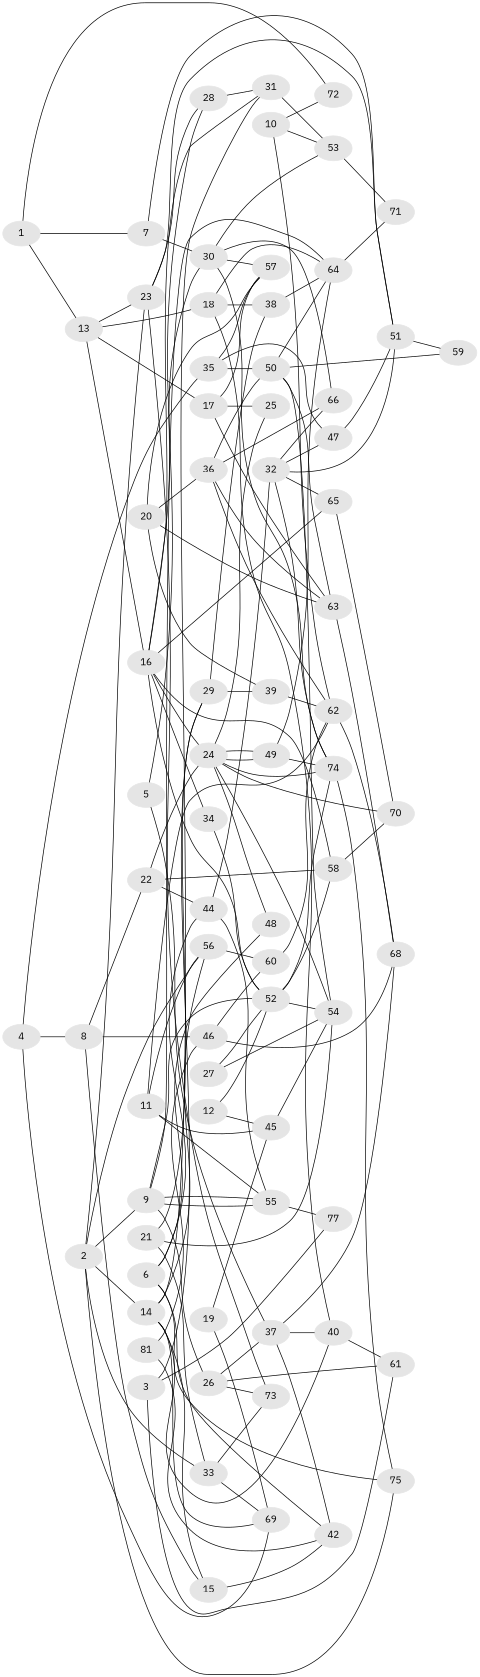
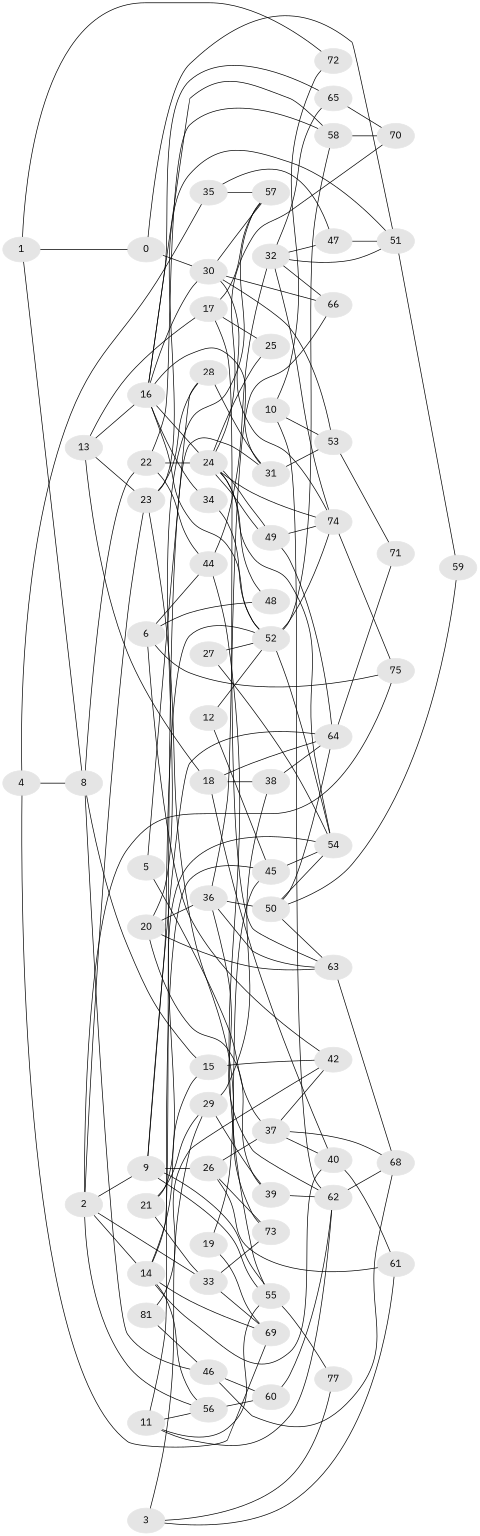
node "7": label "7" -> "0"
edge "1" -- "13": now "1" -- "8"
edge "35" -- "50": removed
